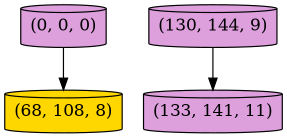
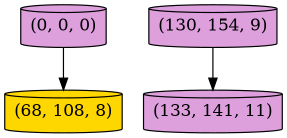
node "(130, 144, 9)": label "(130, 144, 9)" -> "(130, 154, 9)"
